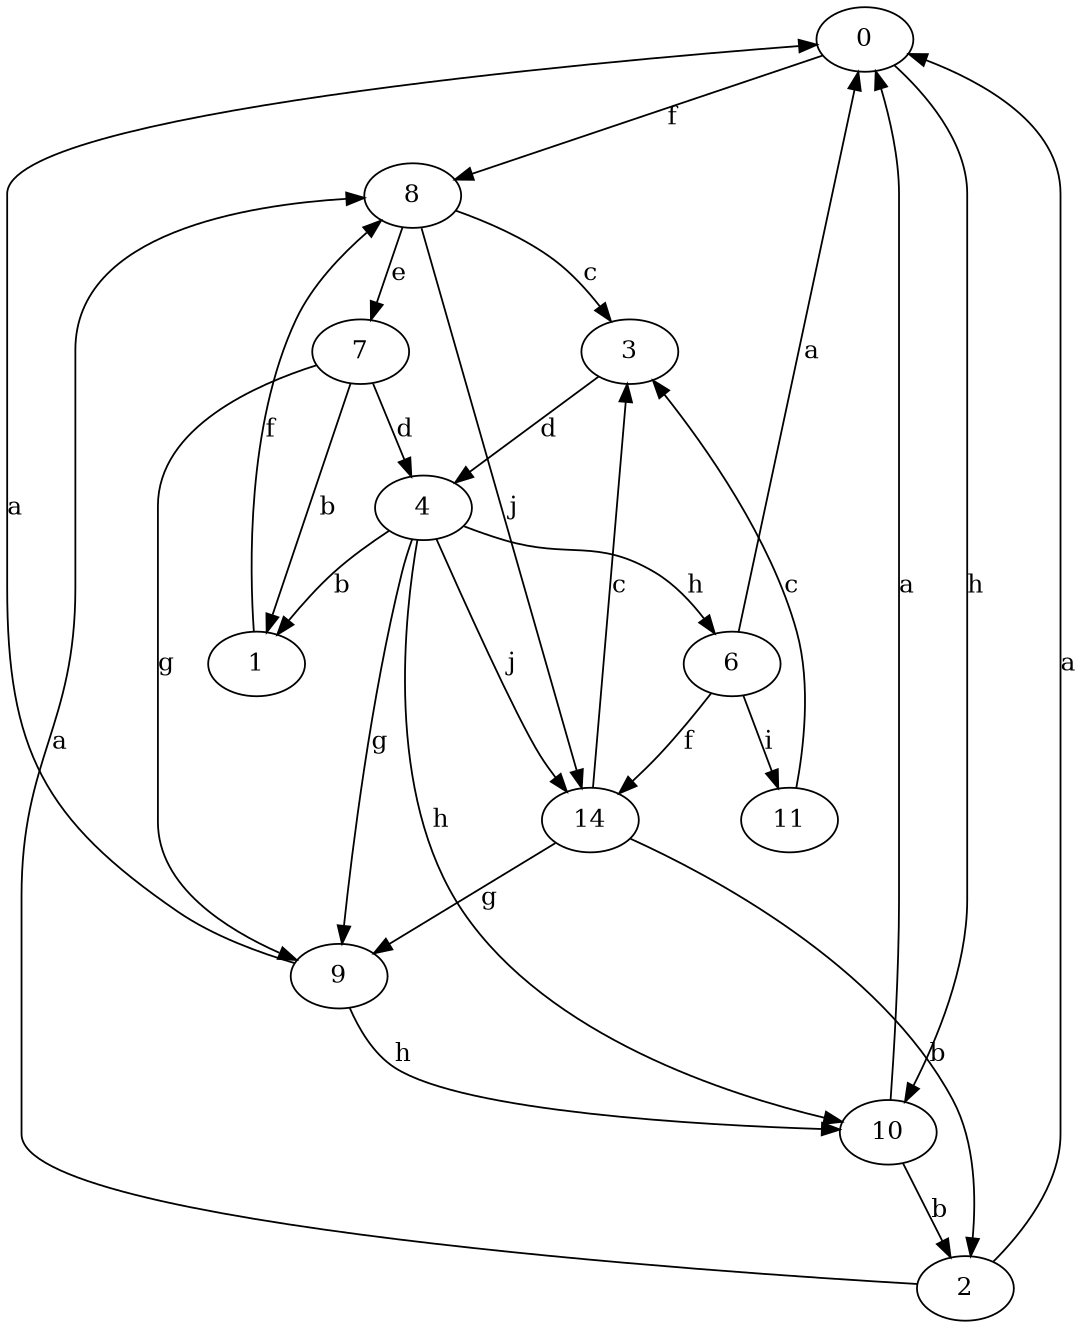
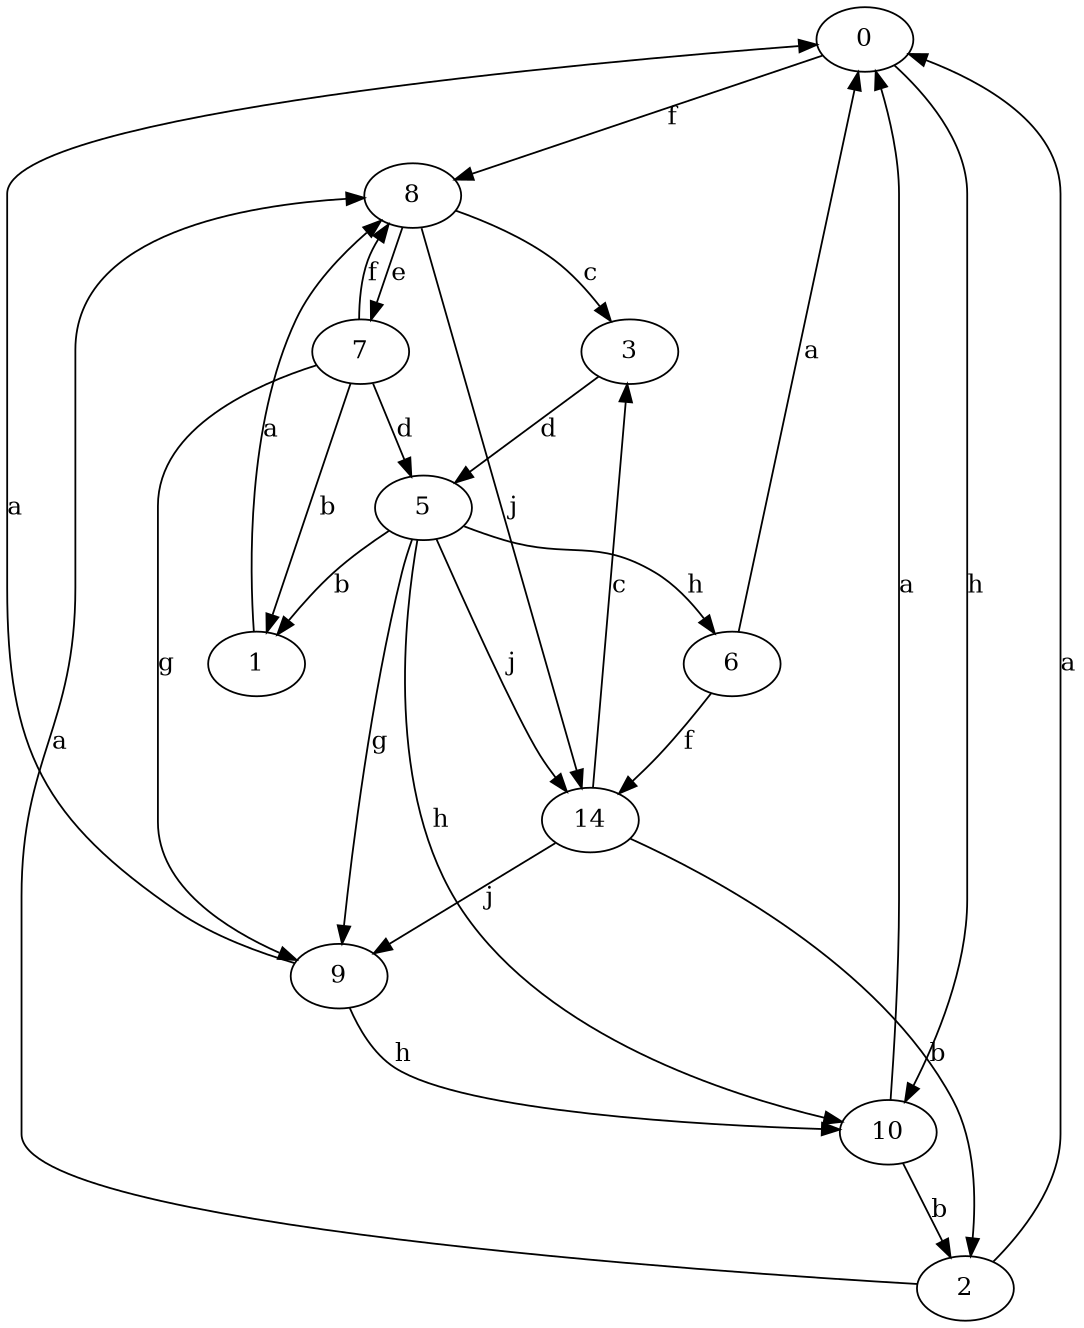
edge "7" -> "8": added, label "f"
edge "1" -> "8": label "f" -> "a"
node "4": label "4" -> "5"
node "11": removed
edge "14" -> "9": label "g" -> "j"
